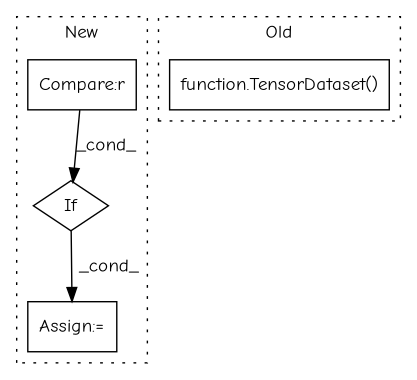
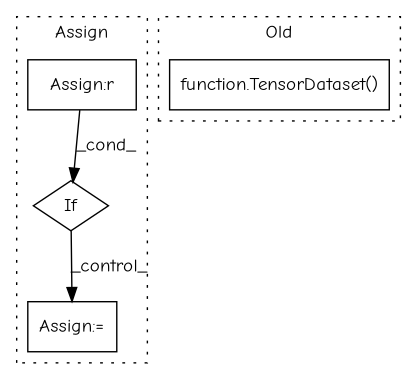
cluster "New": label "New" -> "Assign"
node "Compare:r": label "Compare:r" -> "Assign:r"
edge "If" -> "Assign:=": label "_cond_" -> "_control_"
